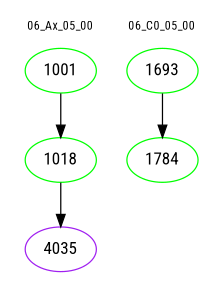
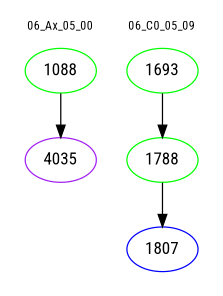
cluster "06_C0_05_00": label "06_C0_05_00" -> "06_C0_05_09"
node "1001": removed
node "1018": label "1018" -> "1088"
node "1784": label "1784" -> "1788"
node "1807": added
